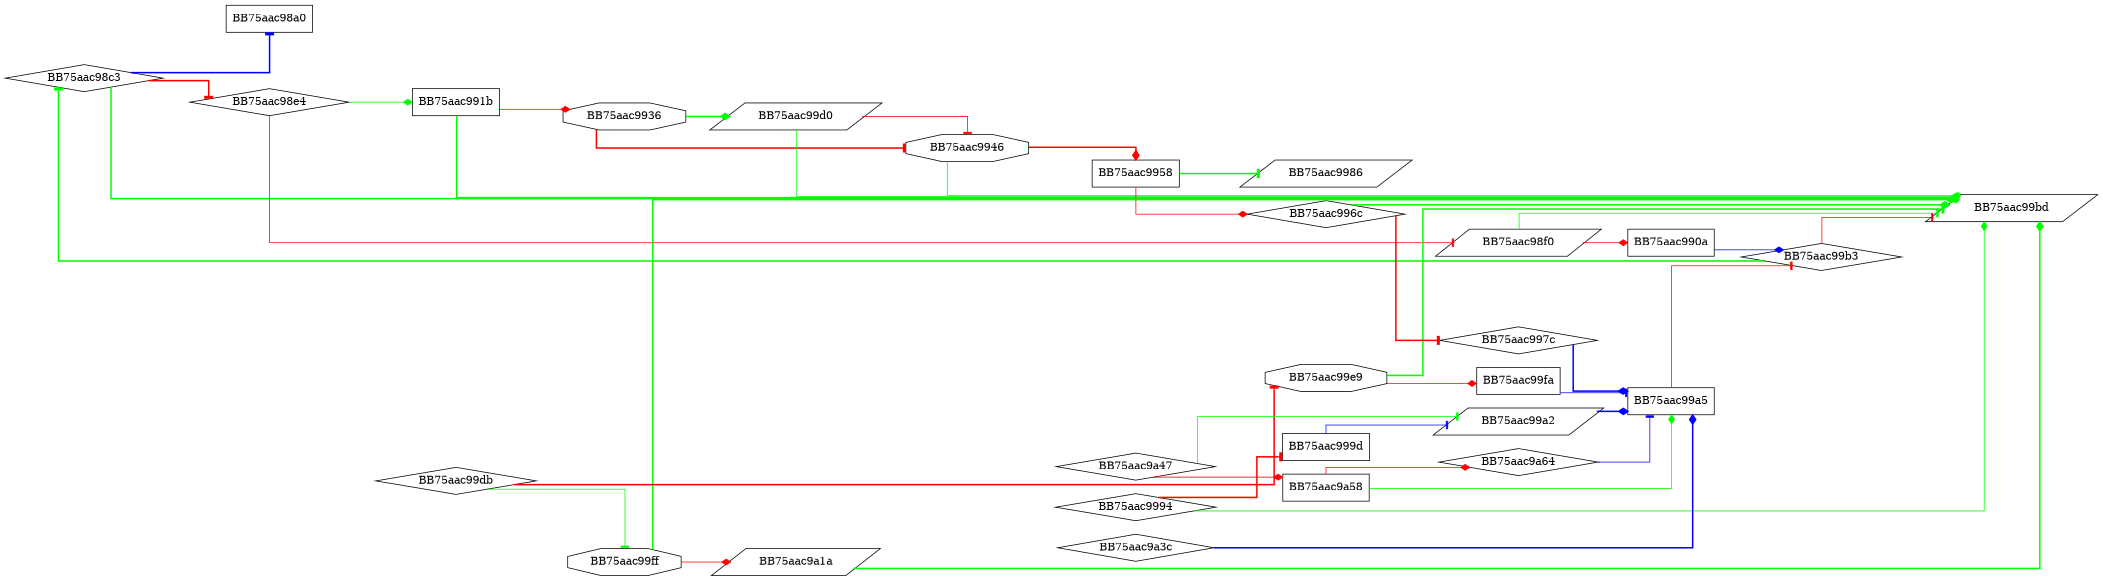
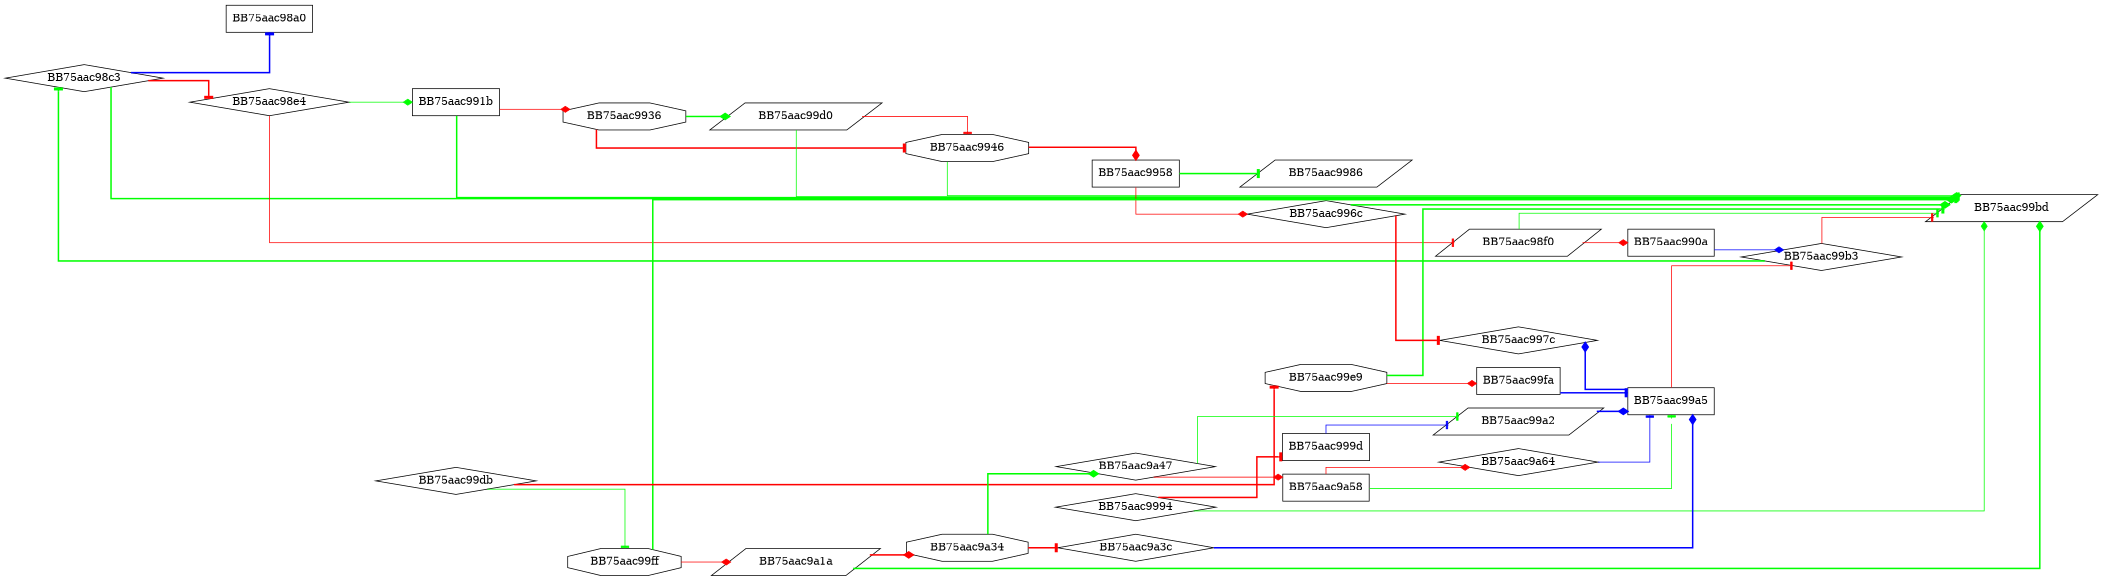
edge "BB75aac997c" -> "BB75aac99a5": reversed
edge "BB75aac99fa" -> "BB75aac99a5": style solid -> bold
edge "BB75aac9a58" -> "BB75aac99a5": arrowhead diamond -> tee
node "BB75aac9a34": added
